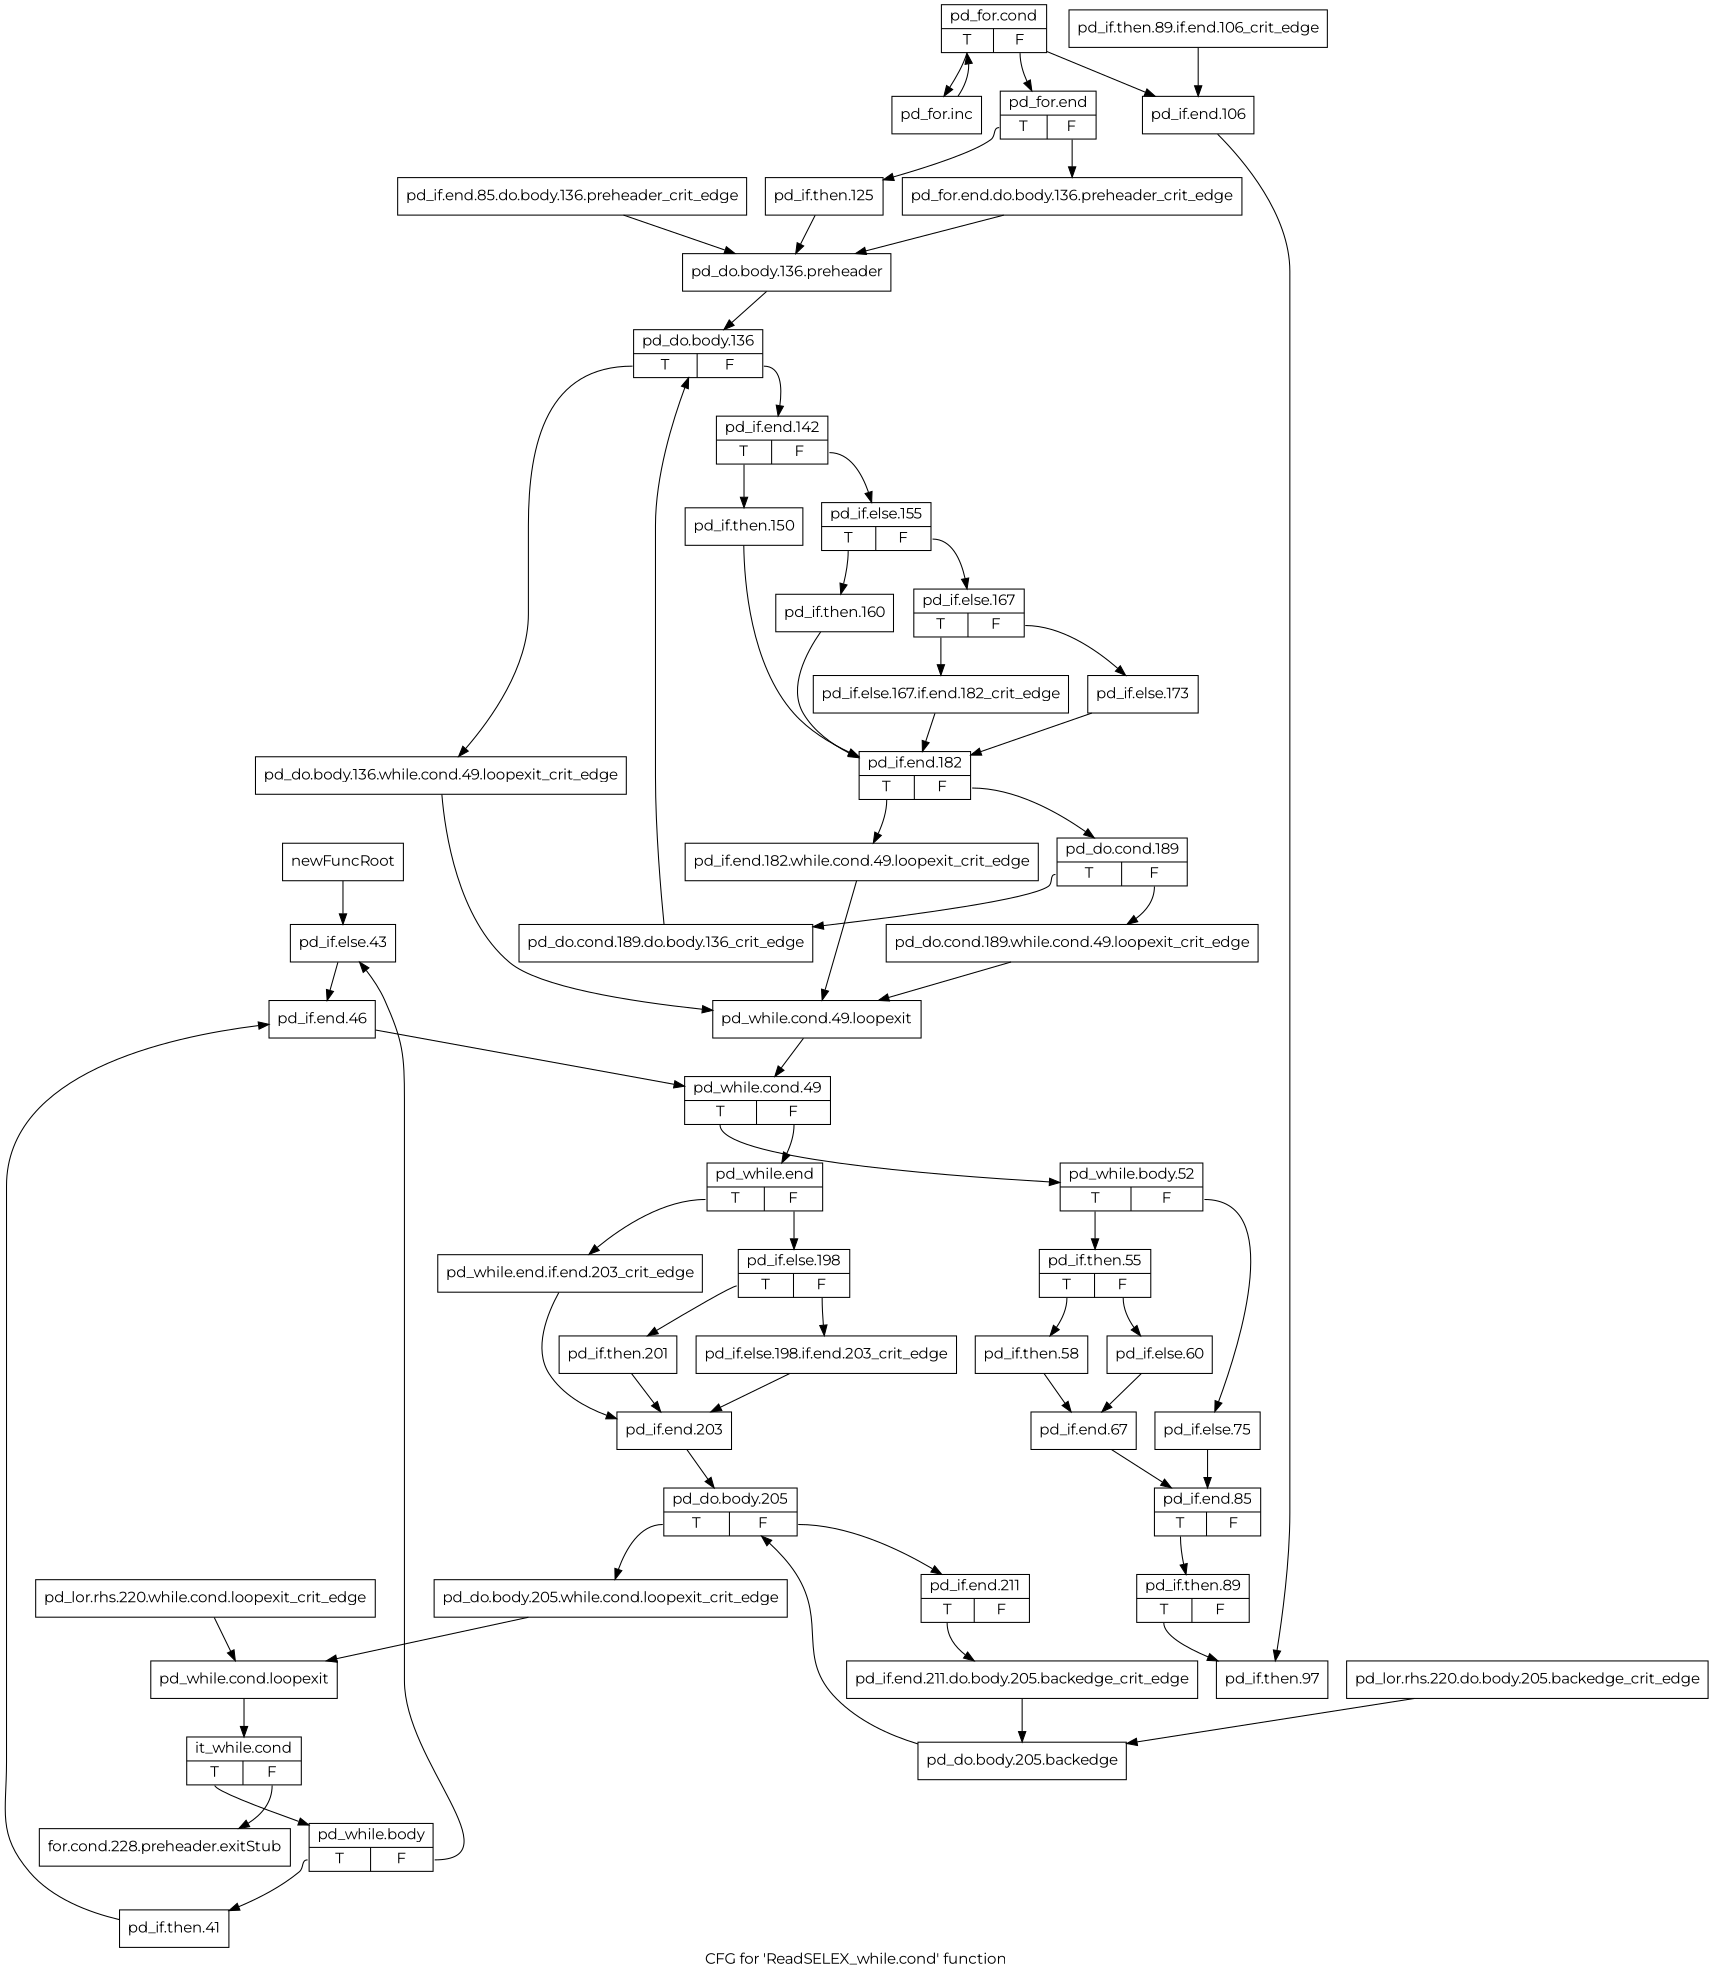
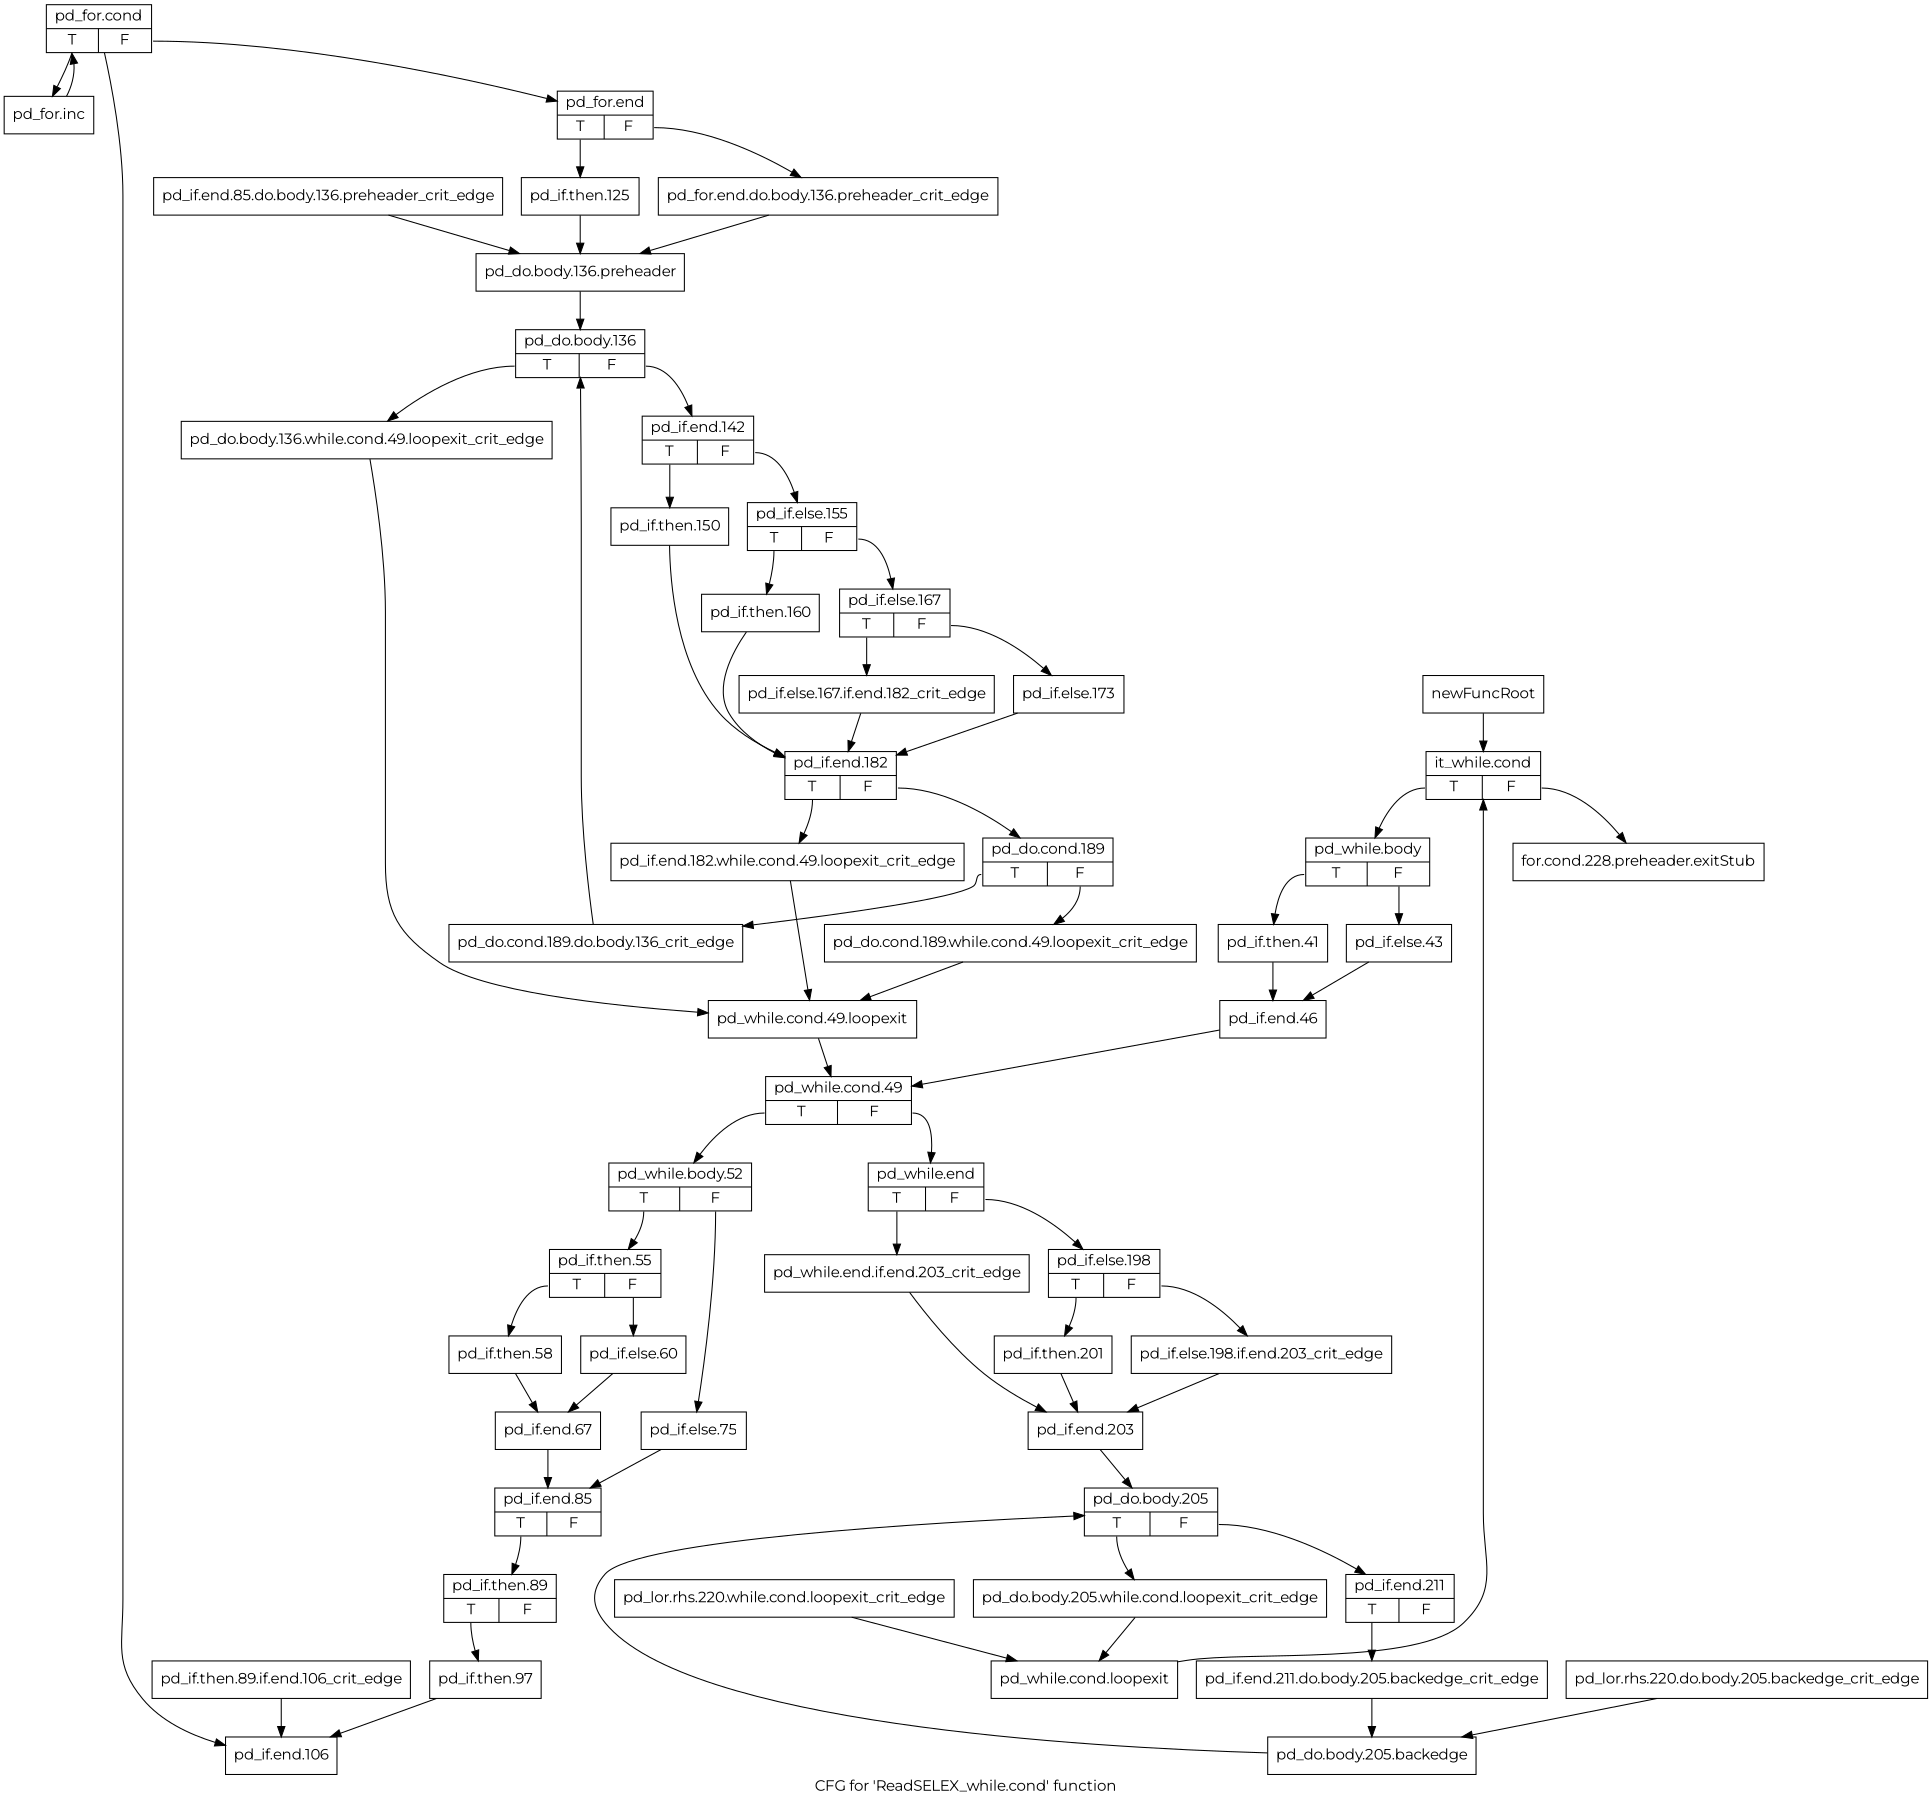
edge "pd_if.end.106" -> "pd_if.then.97": reversed
edge "newFuncRoot" -> "pd_if.else.43": now "newFuncRoot" -> "it_while.cond"
